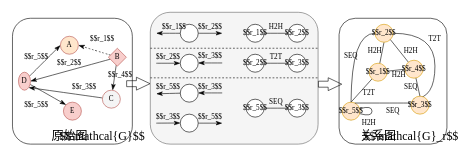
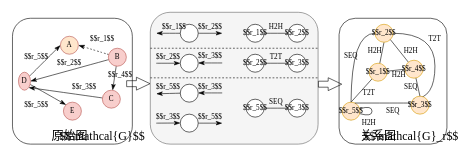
node "B": shape diamond -> ellipse
node "C": fillcolor #f5f5f5 -> #f8cecc
